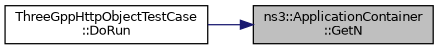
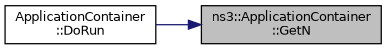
node "ThreeGppHttpObjectTestCase ::DoRun": label "ThreeGppHttpObjectTestCase ::DoRun" -> "ApplicationContainer ::DoRun"
